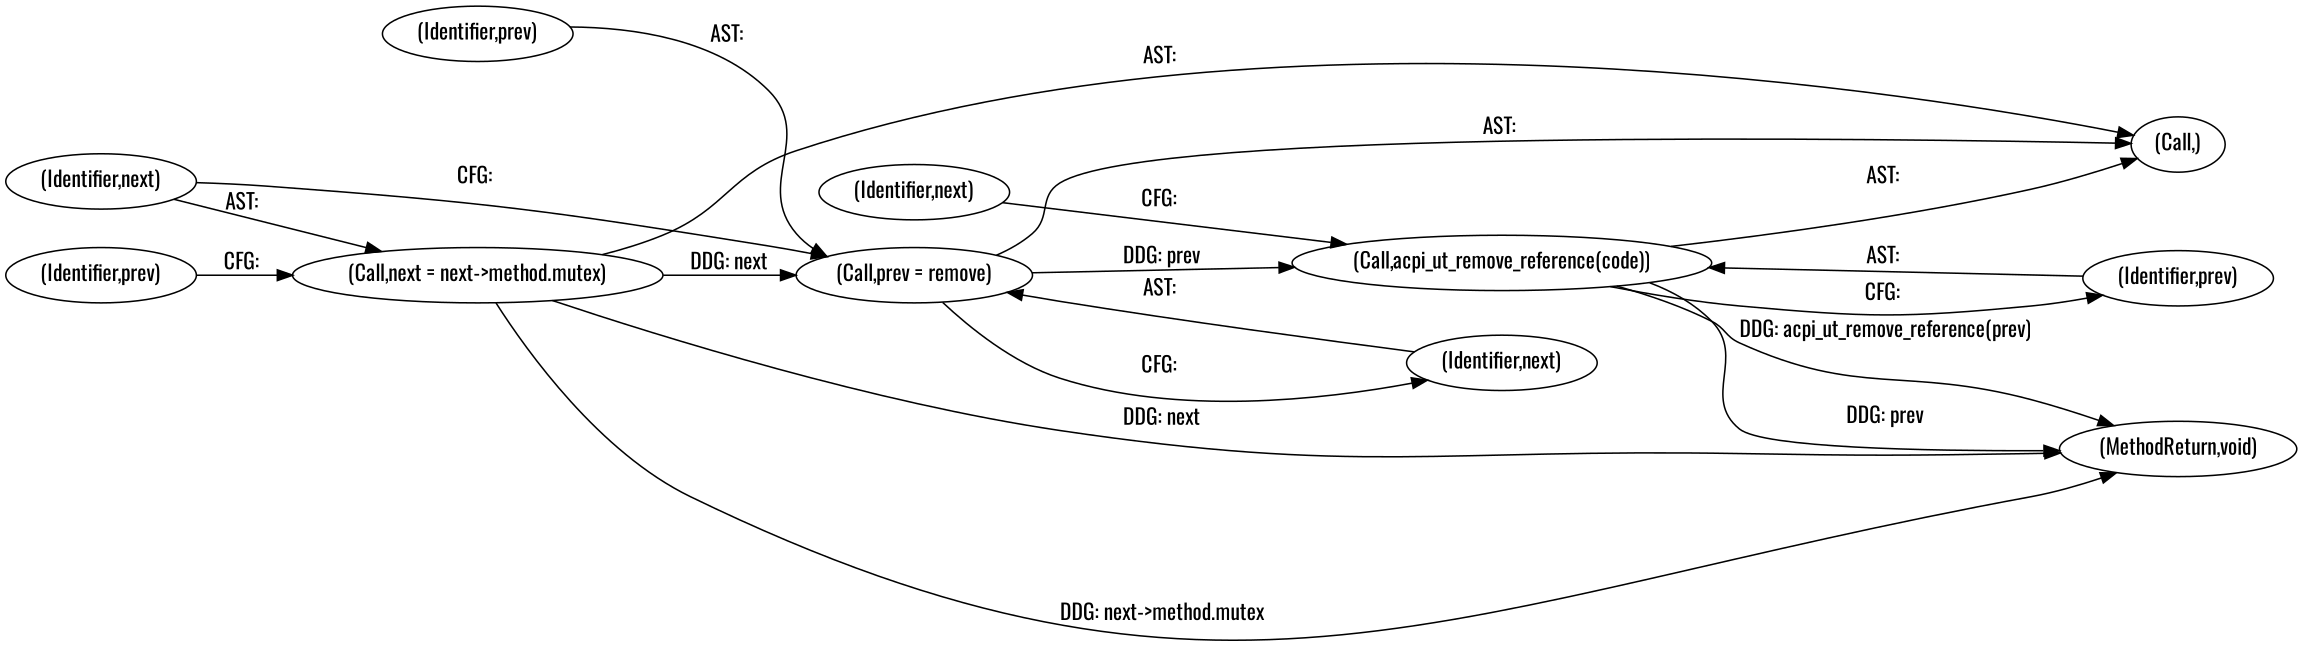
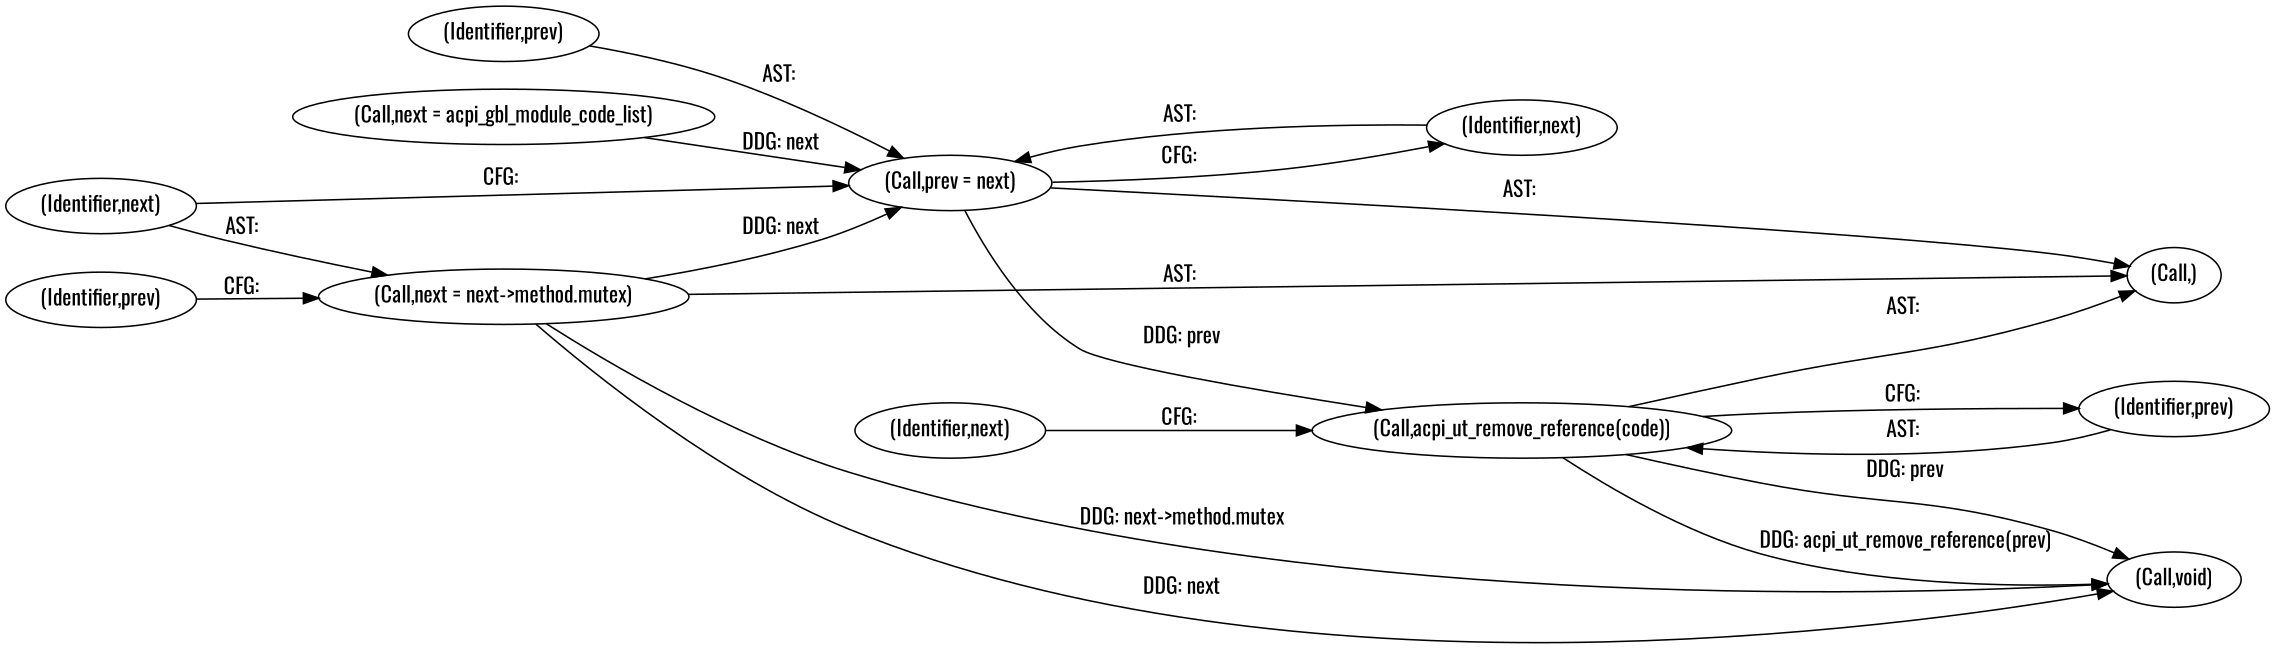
node "(Call,next = acpi_gbl_module_code_list)": added
node "(Call,prev = remove)": label "(Call,prev = remove)" -> "(Call,prev = next)"
node "(MethodReturn,void)": label "(MethodReturn,void)" -> "(Call,void)"
